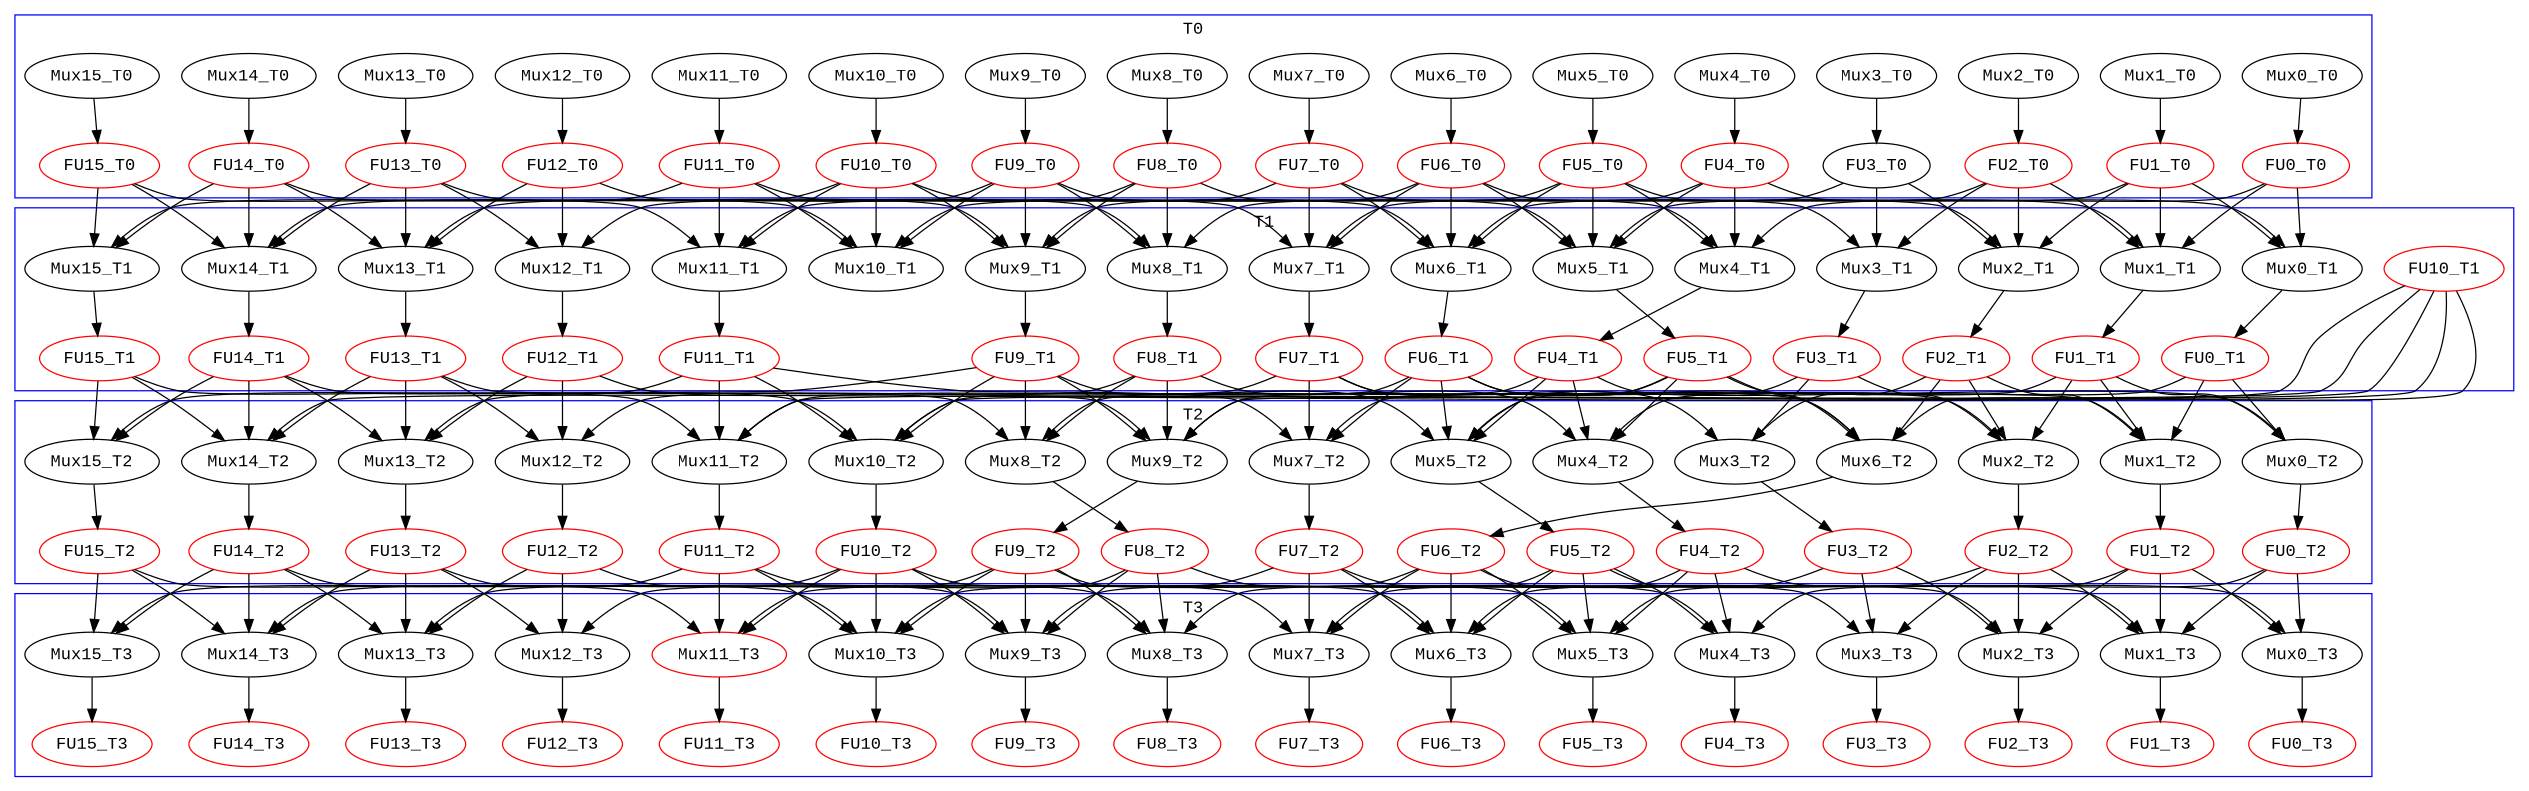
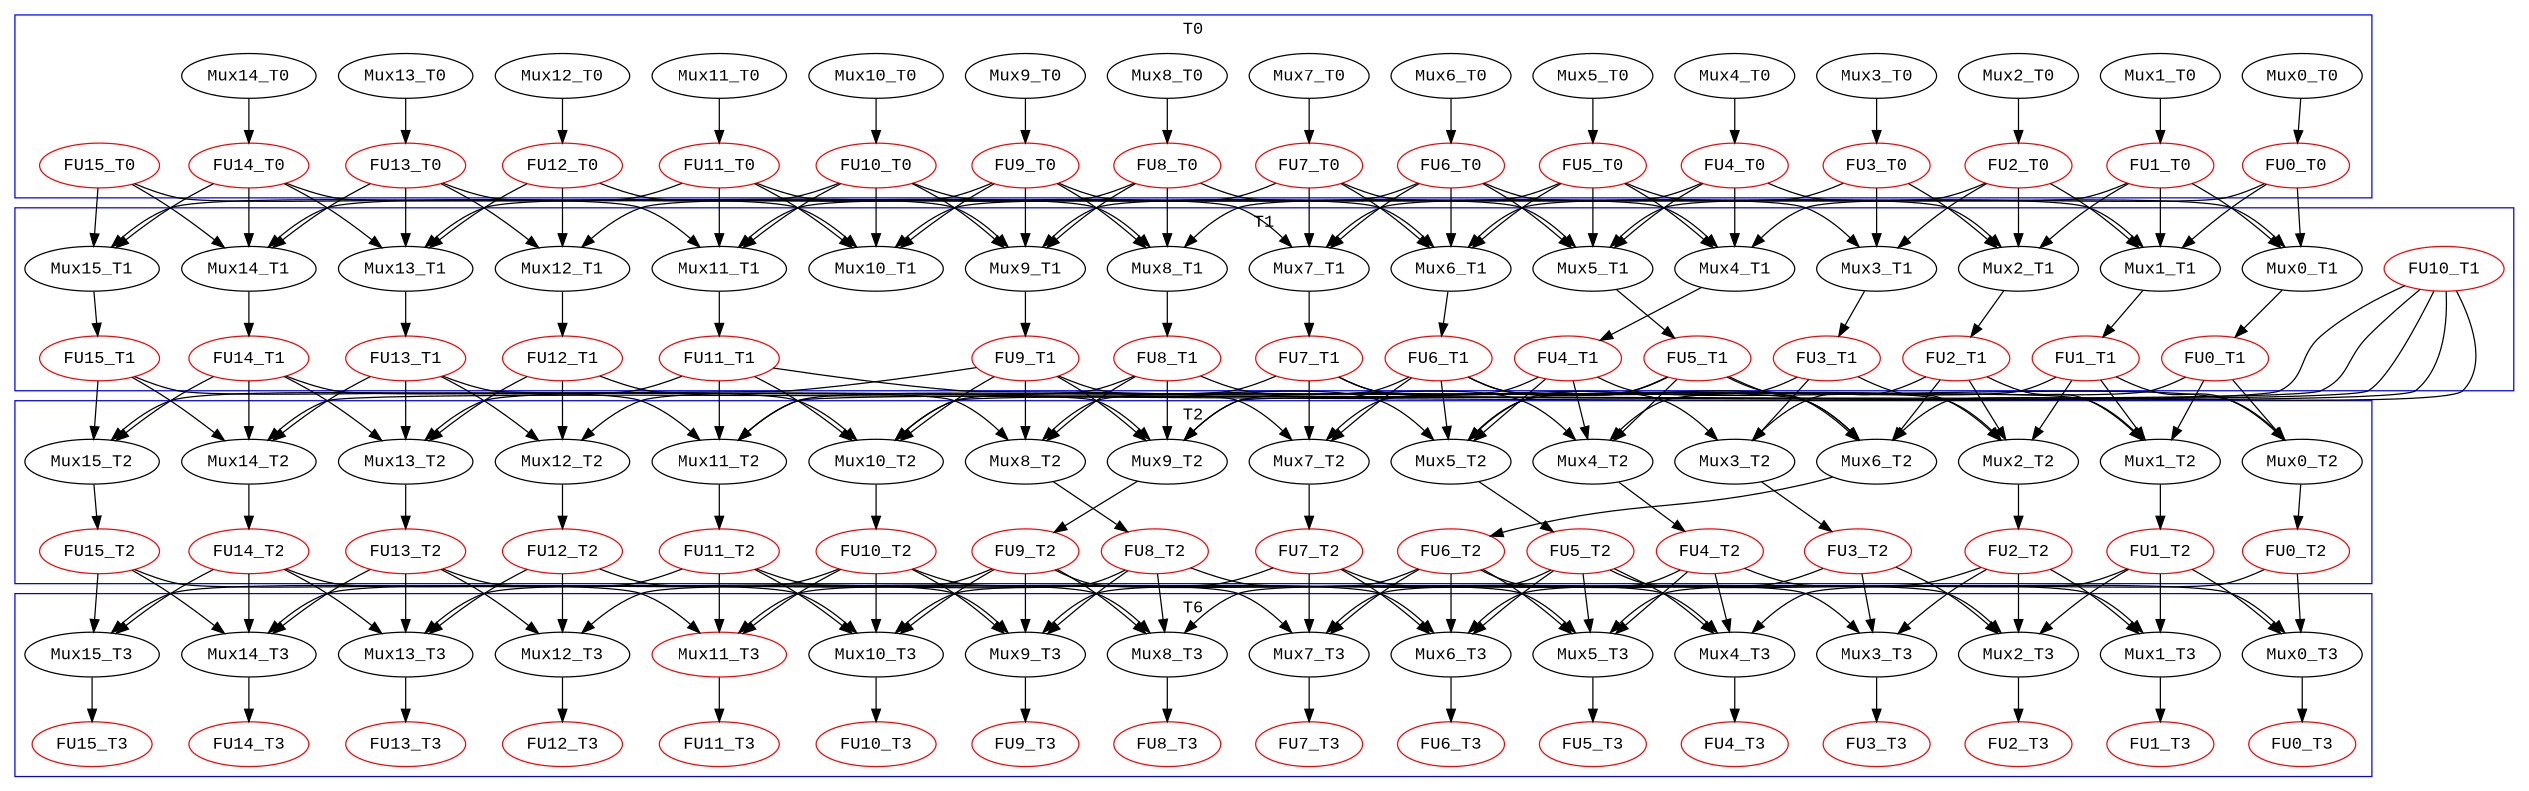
node "Mux15_T0": removed
node "FU3_T0": color black -> red
edge "FU0_T2" -> "Mux1_T3": removed
cluster "T3": label "T3" -> "T6"
